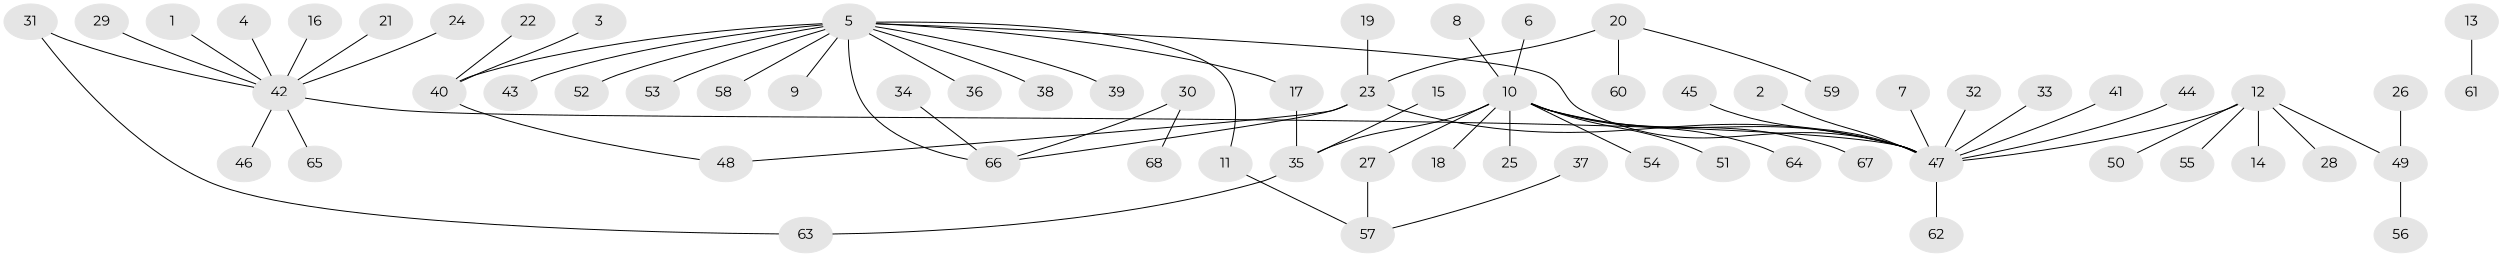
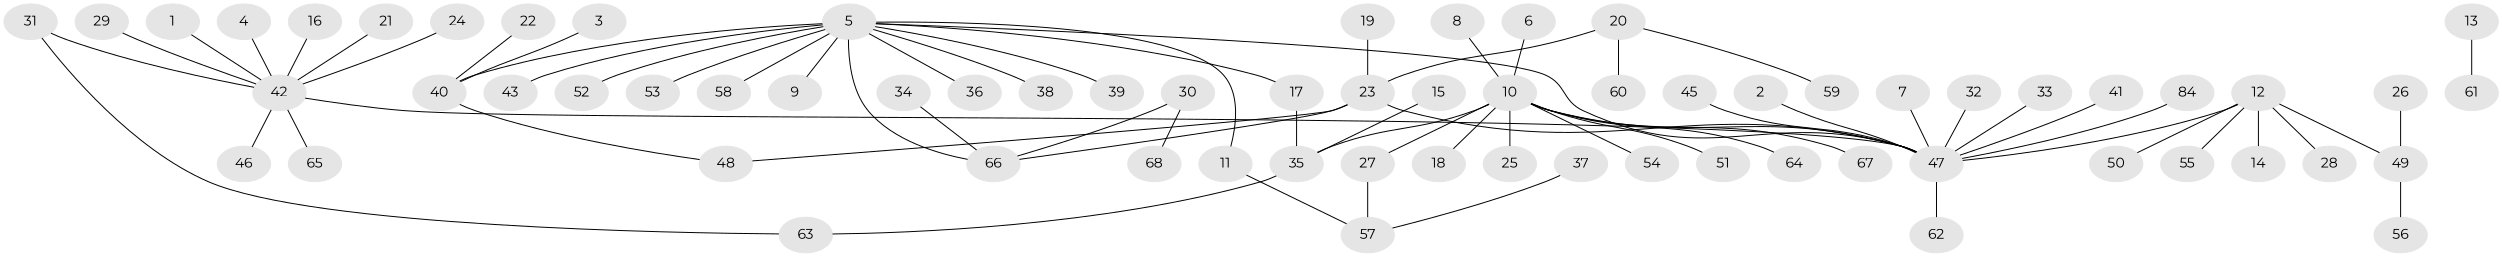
node "44": label "44" -> "84"
